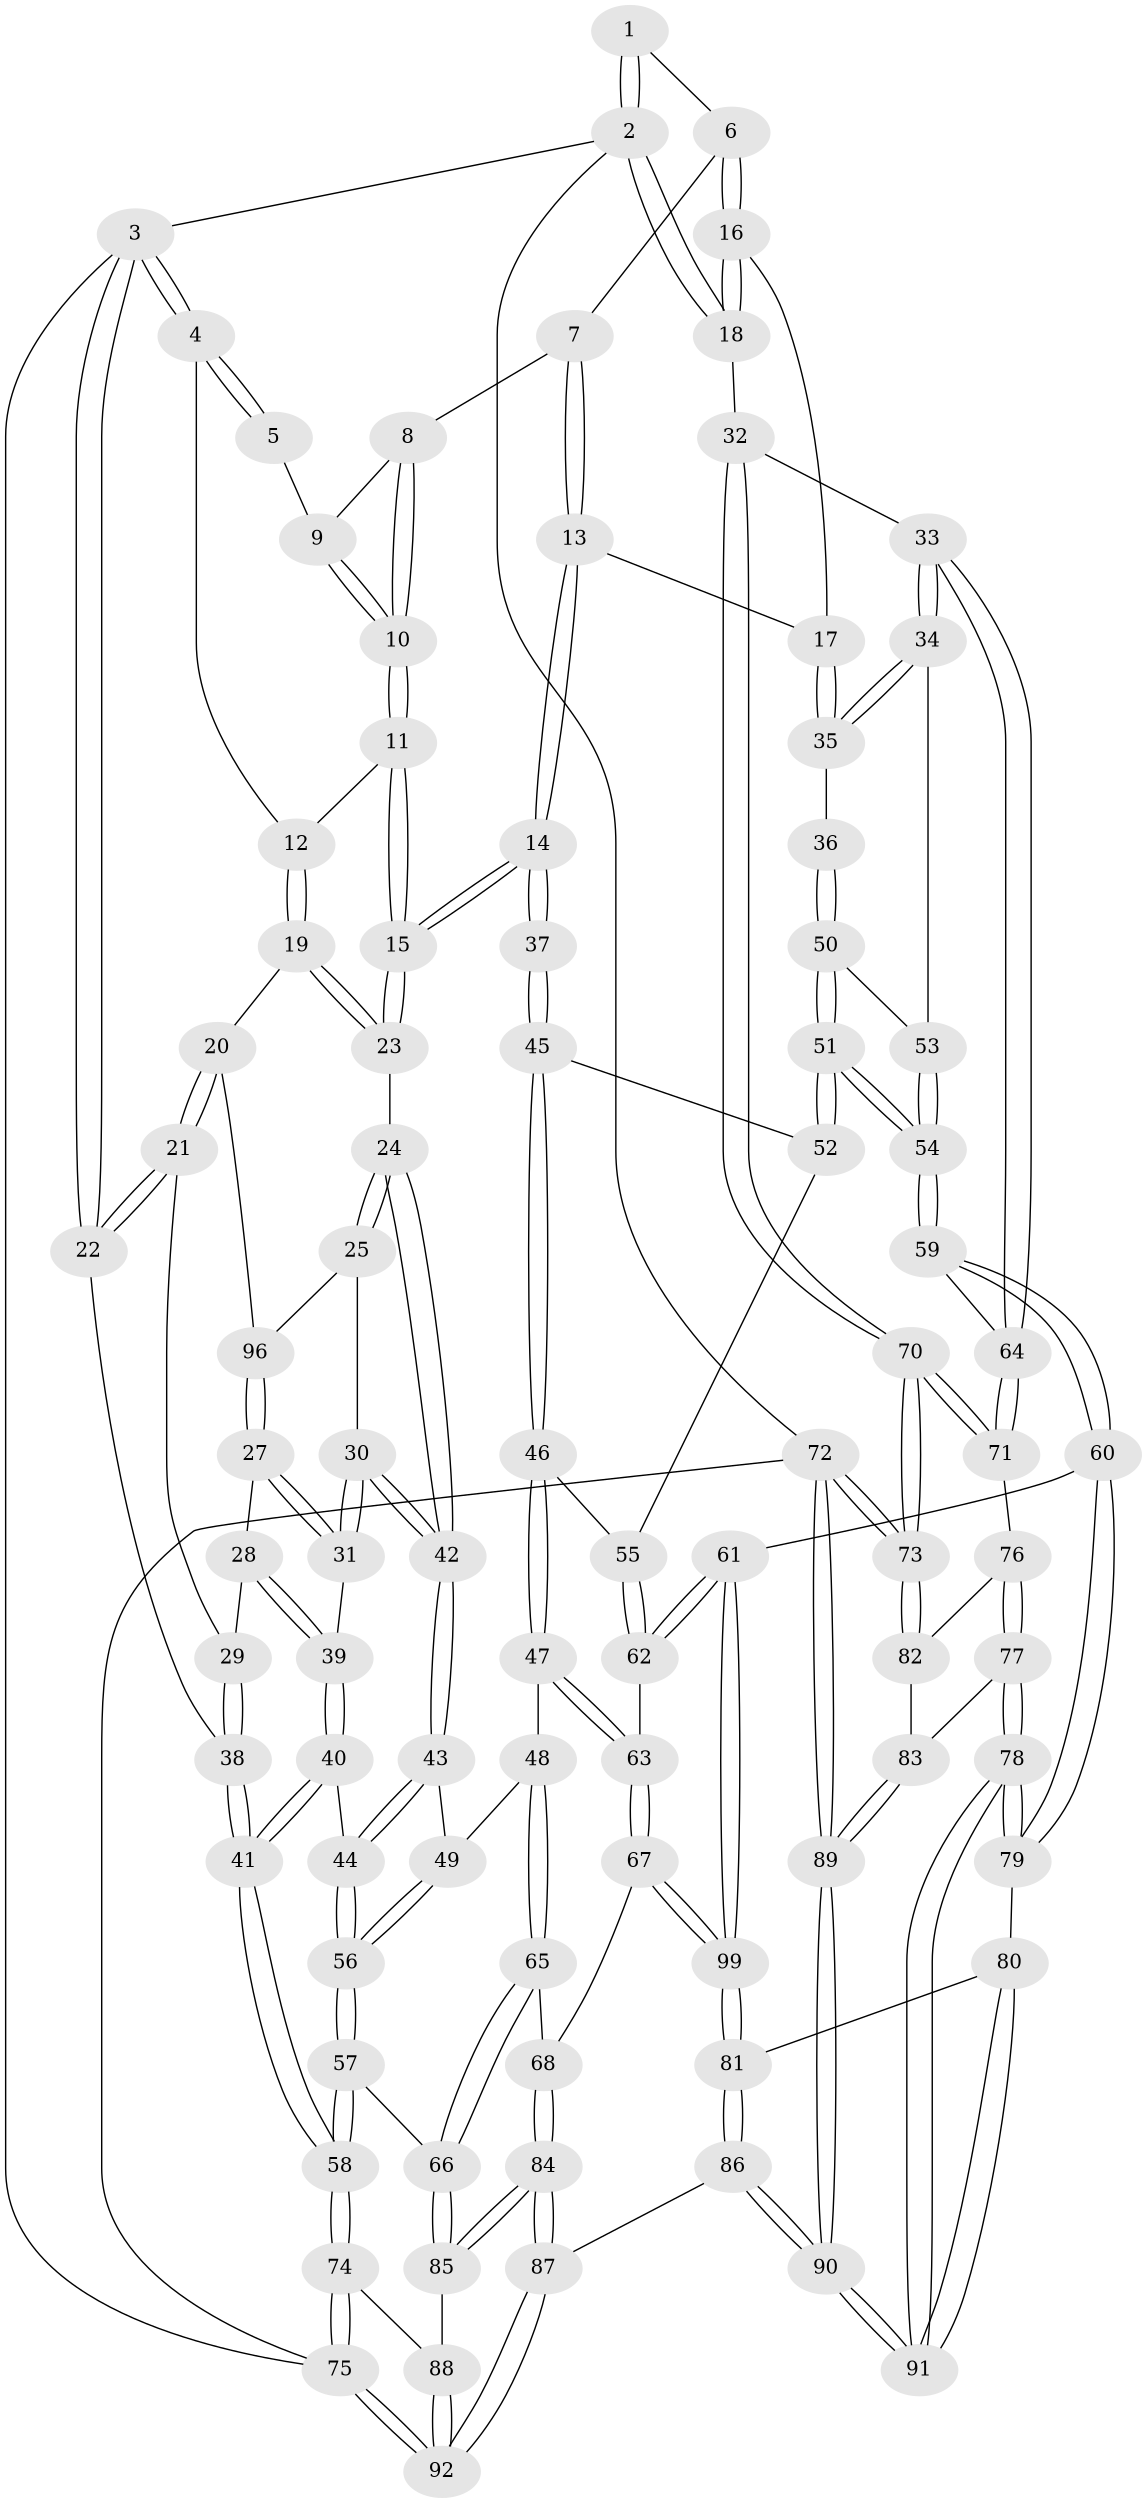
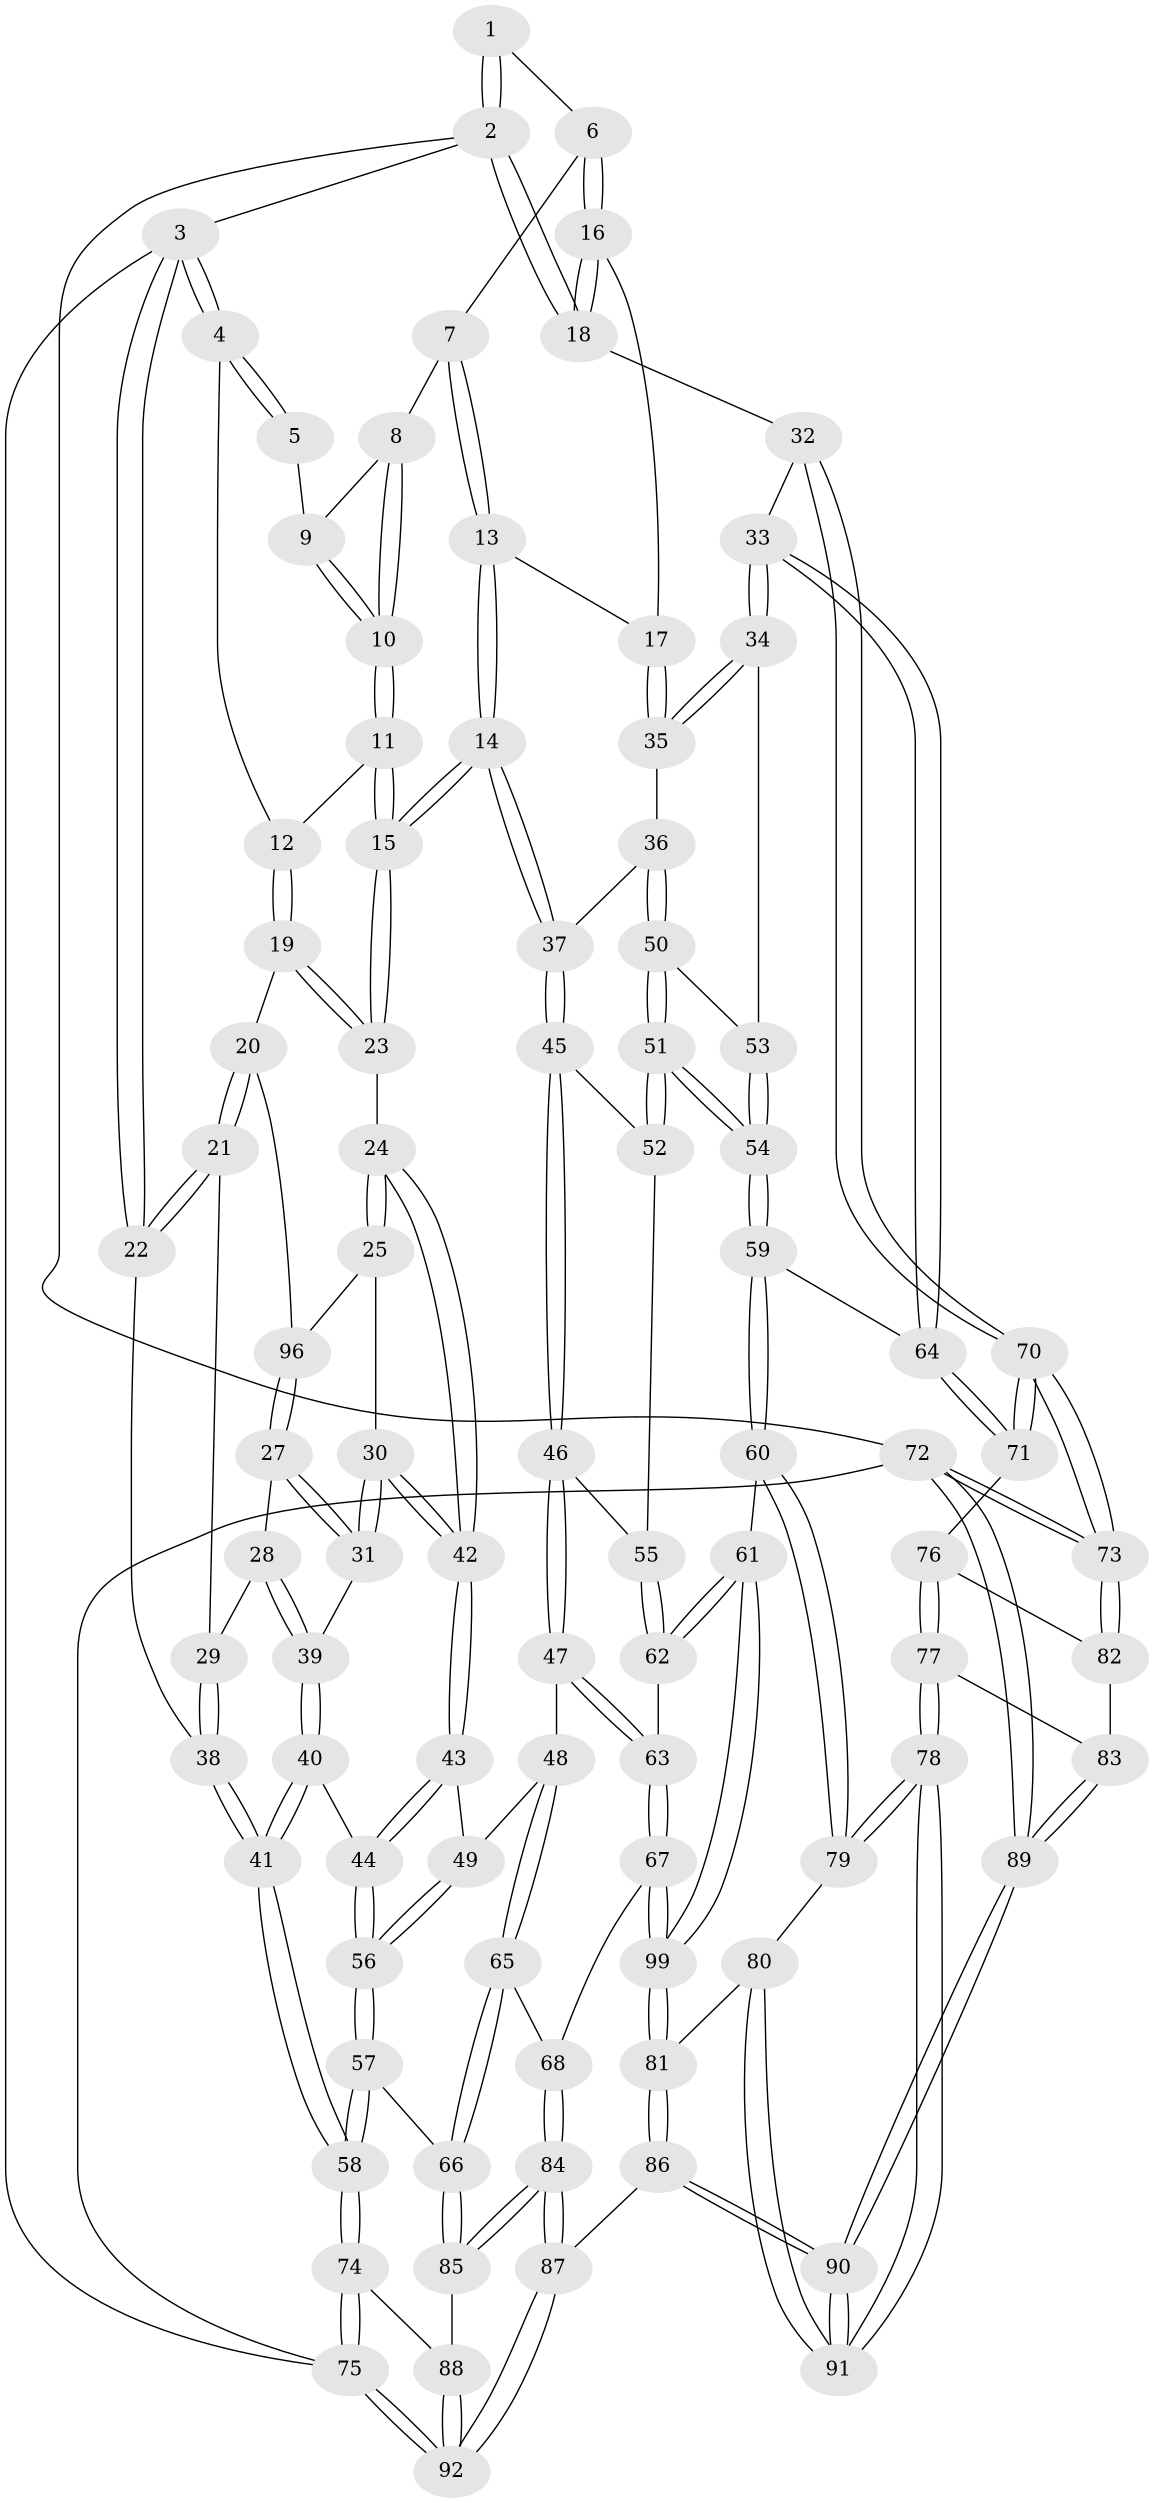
edge "36" -- "37": added
